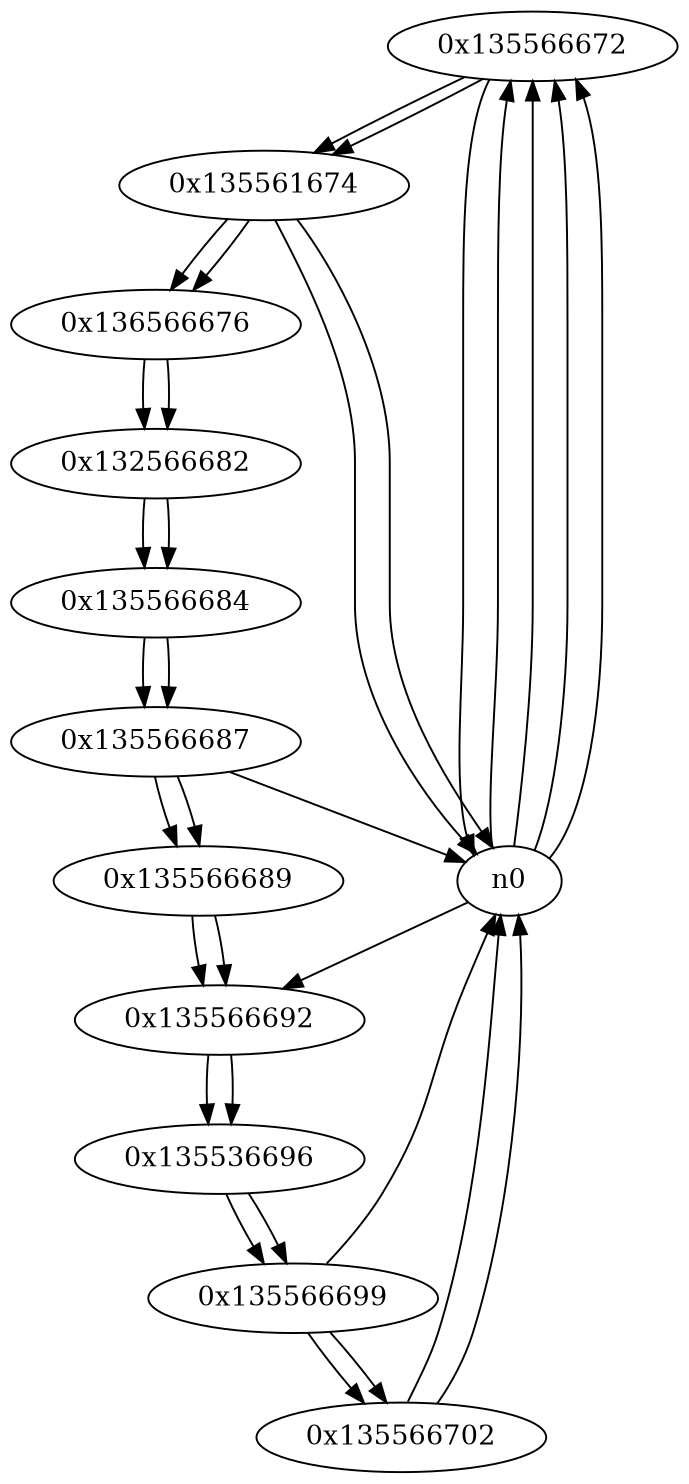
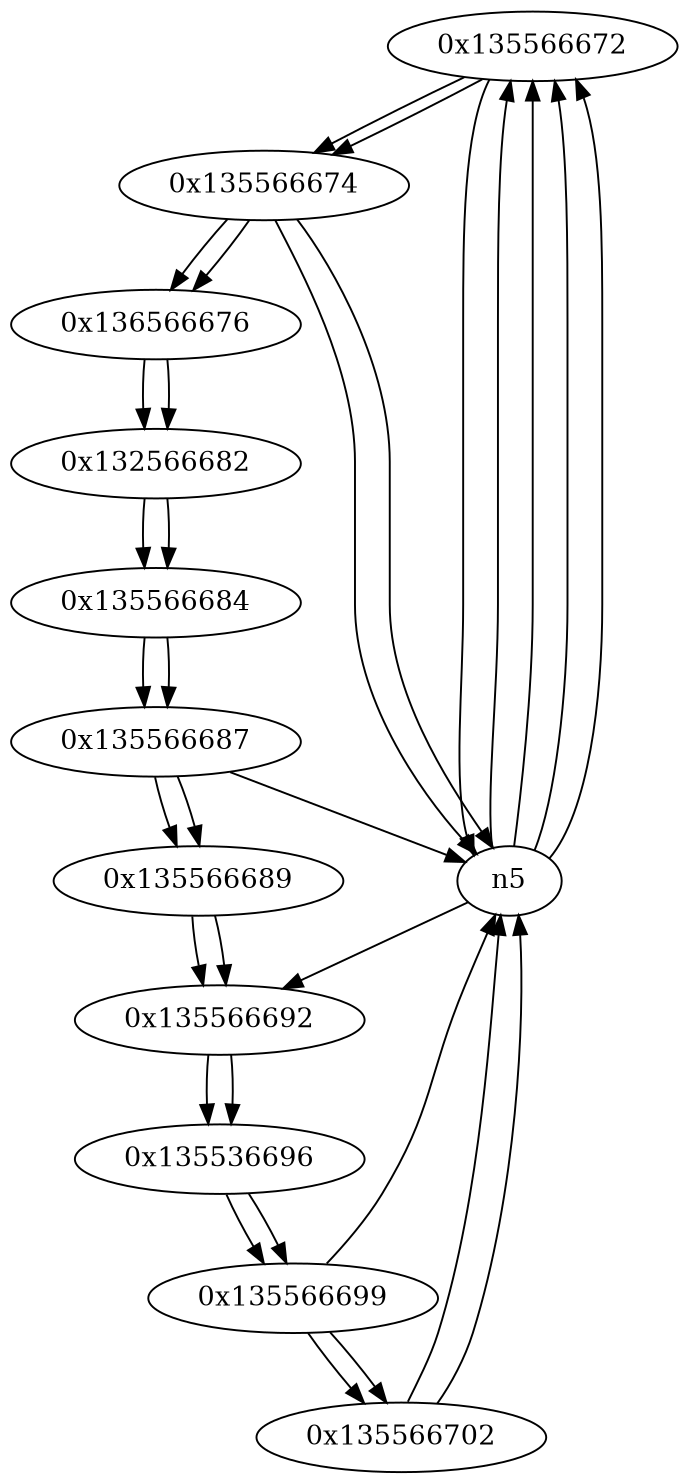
node "0x135561674": label "0x135561674" -> "0x135566674"
node "n0": label "n0" -> "n5"
